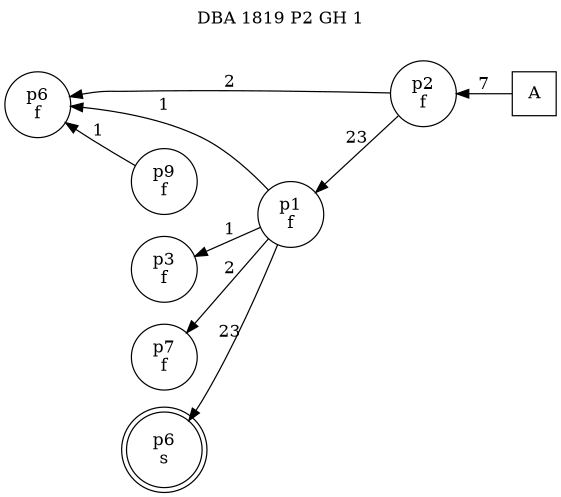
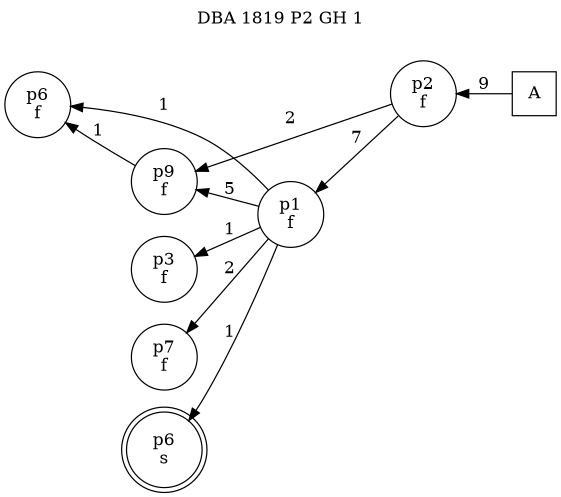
edge "A" -> "p2 f": label "7" -> "9"
edge "p2 f" -> "p6 f": now "p2 f" -> "p9 f"
edge "p2 f" -> "p1 f": label "23" -> "7"
edge "p1 f" -> "p9 f": added, label "5"
edge "p1 f" -> "p6 s": label "23" -> "1"
